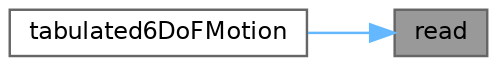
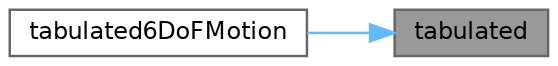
node "read": label "read" -> "tabulated"
